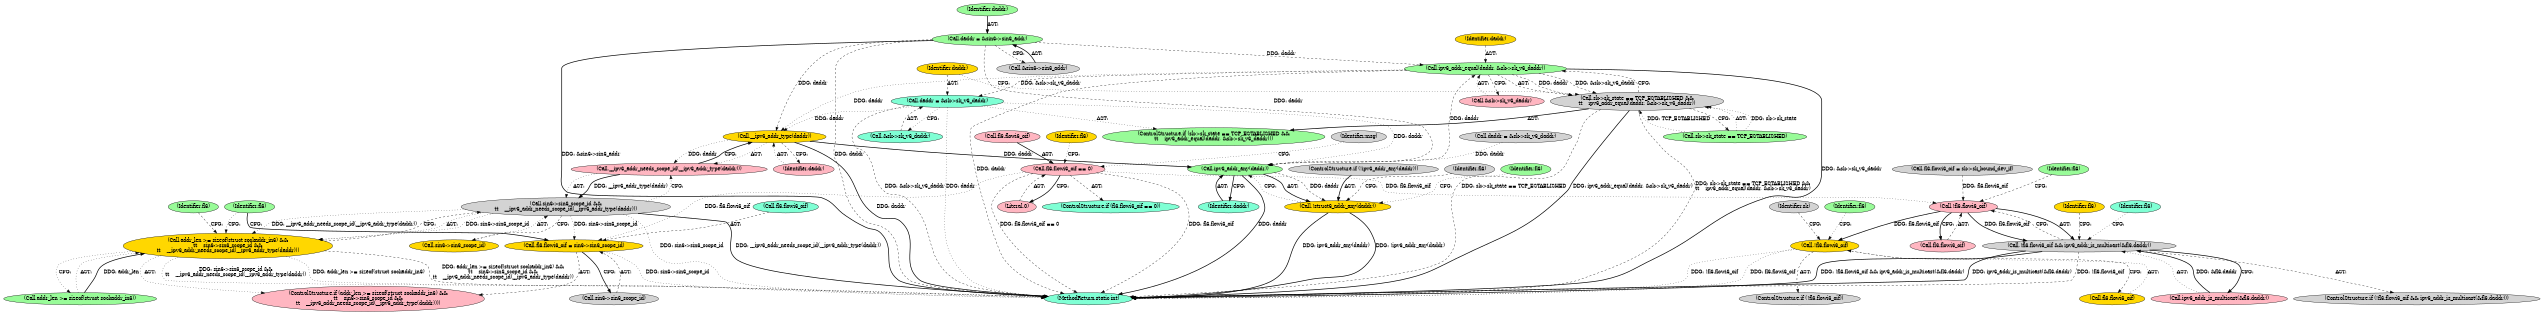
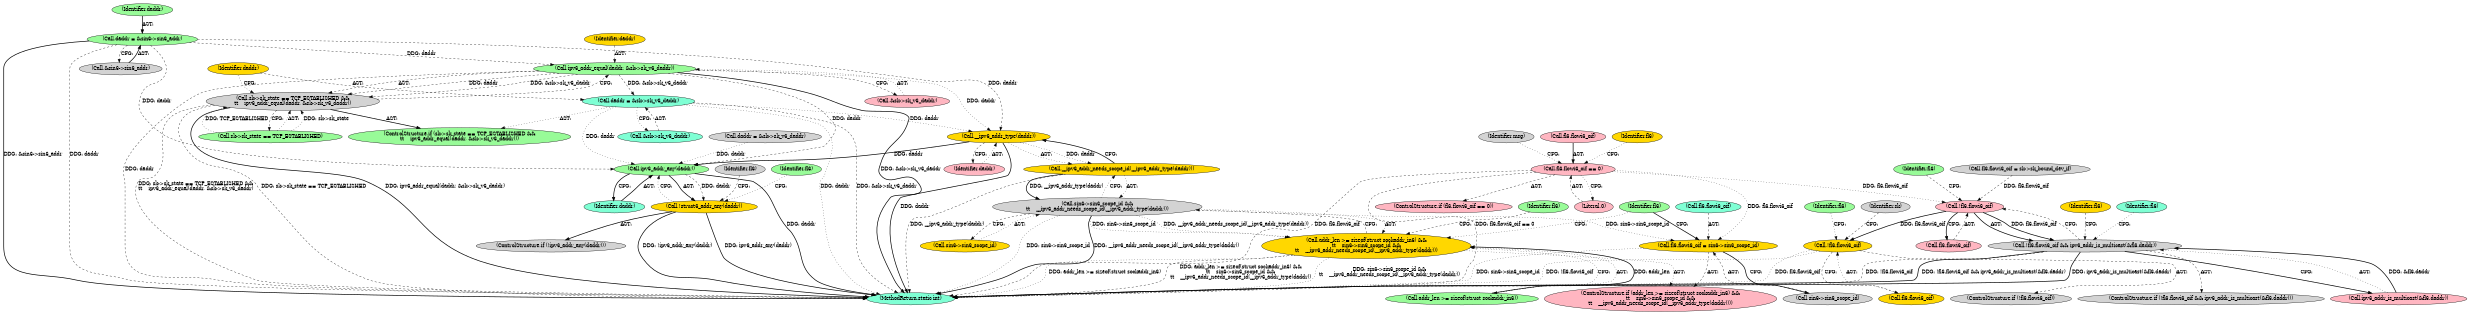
edge "(Call,ipv6_addr_any(daddr))" -> "(Call,ipv6_addr_equal(daddr, &sk->sk_v6_daddr))": reversed
node "(Call,__ipv6_addr_needs_scope_id(__ipv6_addr_type(daddr)))": fillcolor lightpink -> gold
edge "(ControlStructure,if (!ipv6_addr_any(daddr)))" -> "(Call,!struct6_addr_any(daddr))": reversed
edge "(Call,fl6.flowi6_oif == 0)" -> "(Literal,0)": style bold -> dotted
edge "(Call,__ipv6_addr_needs_scope_id(__ipv6_addr_type(daddr)))" -> "(MethodReturn,static int)": added, label "DDG: __ipv6_addr_type(daddr)"
node "(ControlStructure,if (fl6.flowi6_oif == 0))": fillcolor aquamarine -> lightpink
